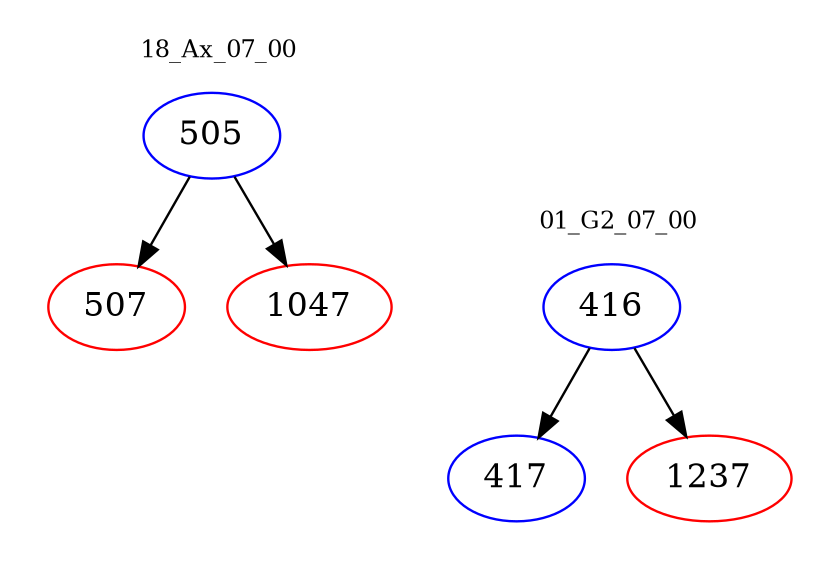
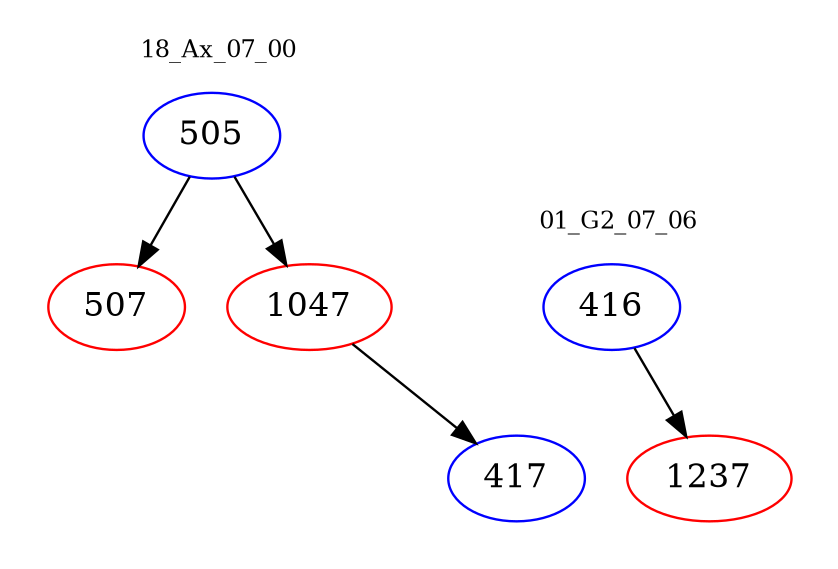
cluster "01_G2_07_00": label "01_G2_07_00" -> "01_G2_07_06"
edge "416" -> "417": now "1047" -> "417"
